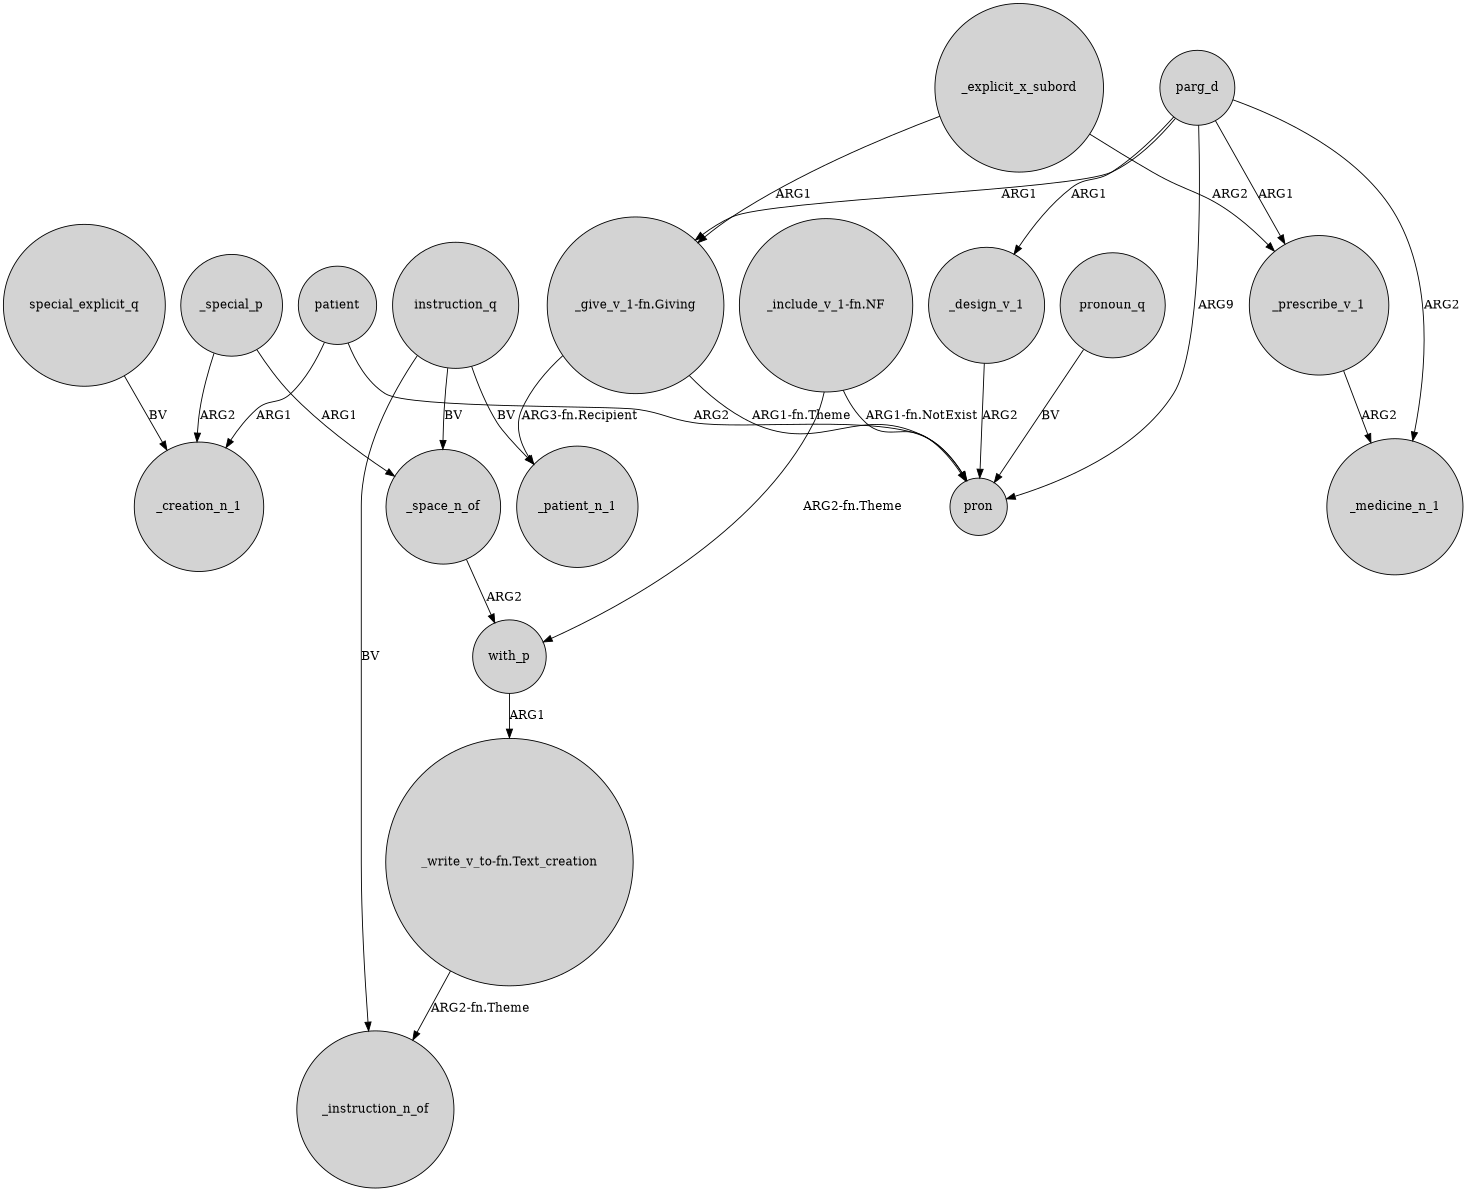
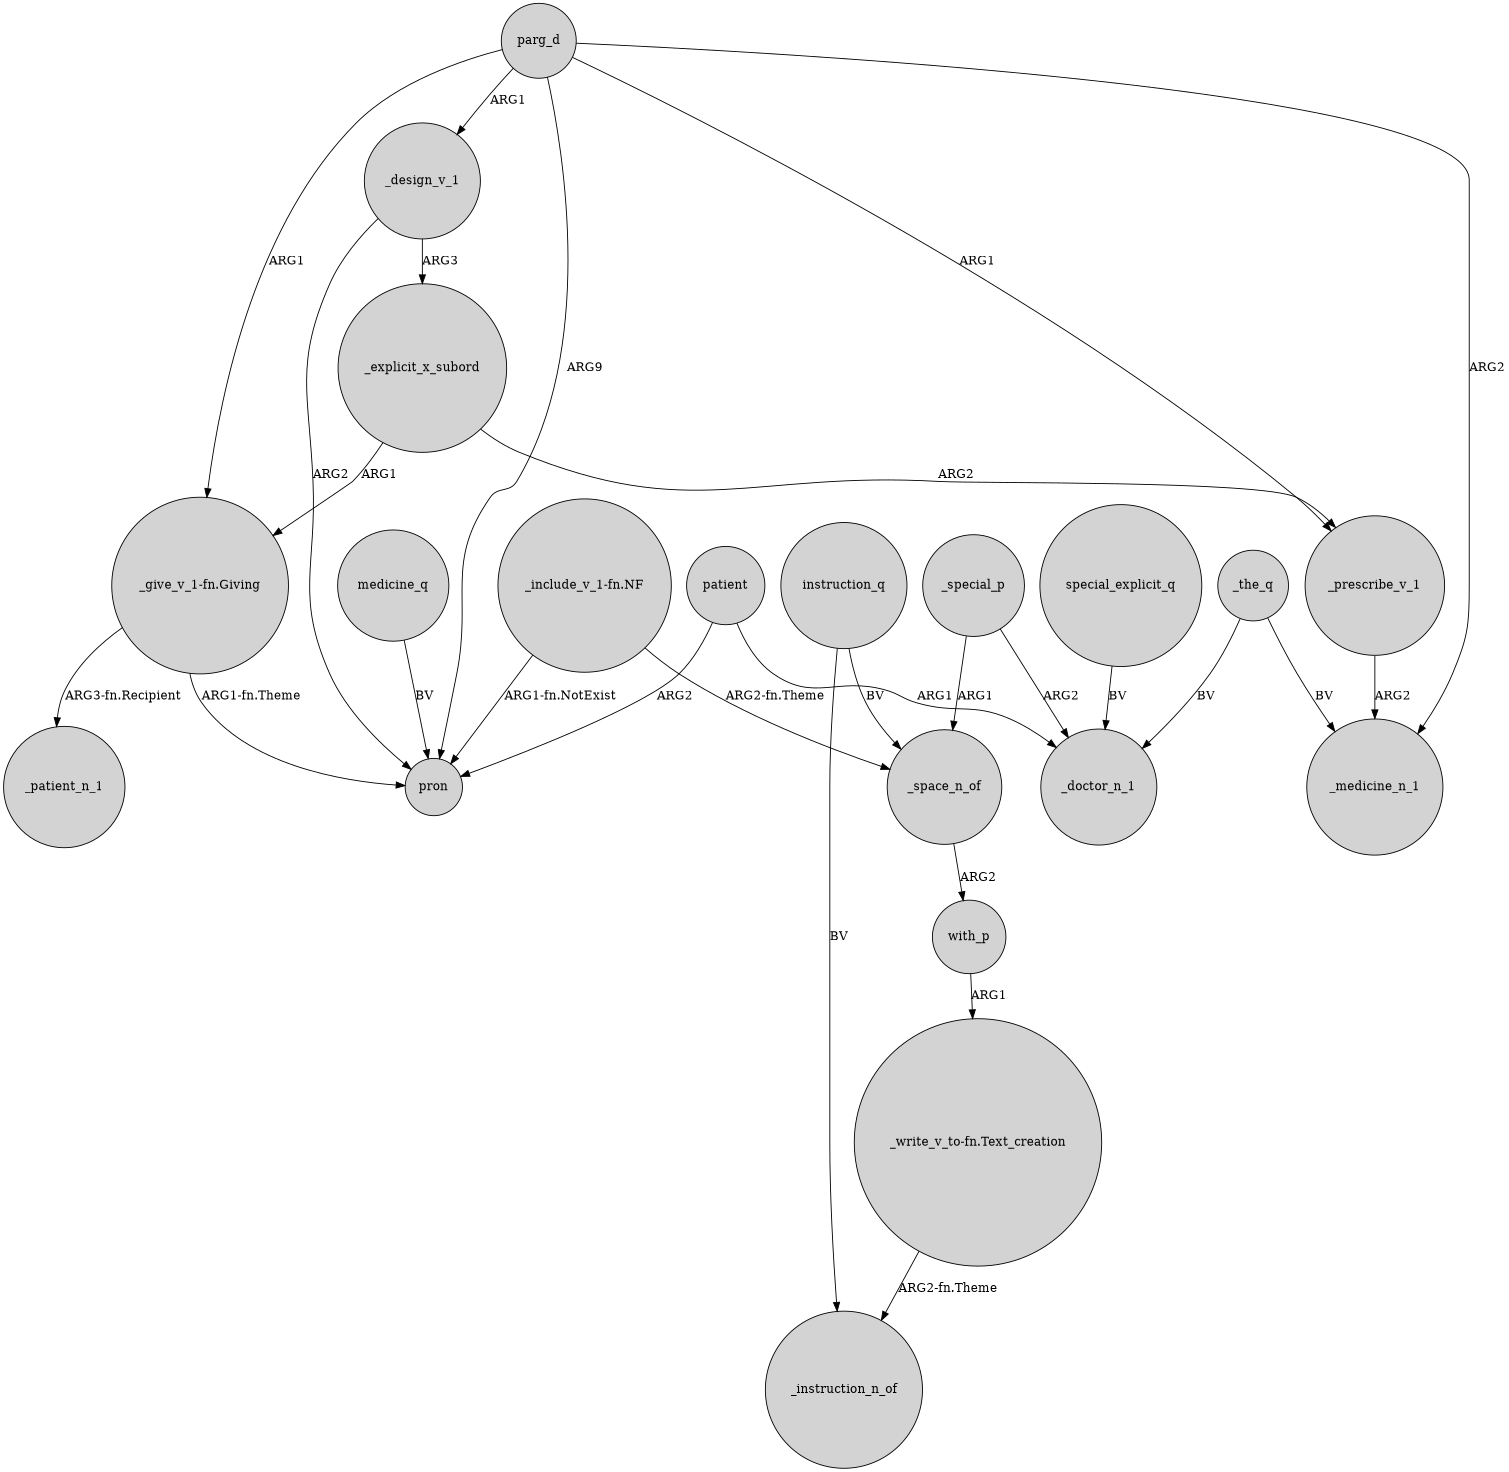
edge "_design_v_1" -> "_explicit_x_subord": added, label "ARG3"
node "pronoun_q": label "pronoun_q" -> "medicine_q"
edge "instruction_q" -> "_patient_n_1": removed, label "BV"
node "_creation_n_1": label "_creation_n_1" -> "_doctor_n_1"
edge "_include_v_1-fn.NF" -> "with_p": now "_include_v_1-fn.NF" -> "_space_n_of"
node "_the_q": added
